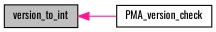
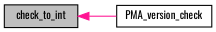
node "version_to_int": label "version_to_int" -> "check_to_int"
